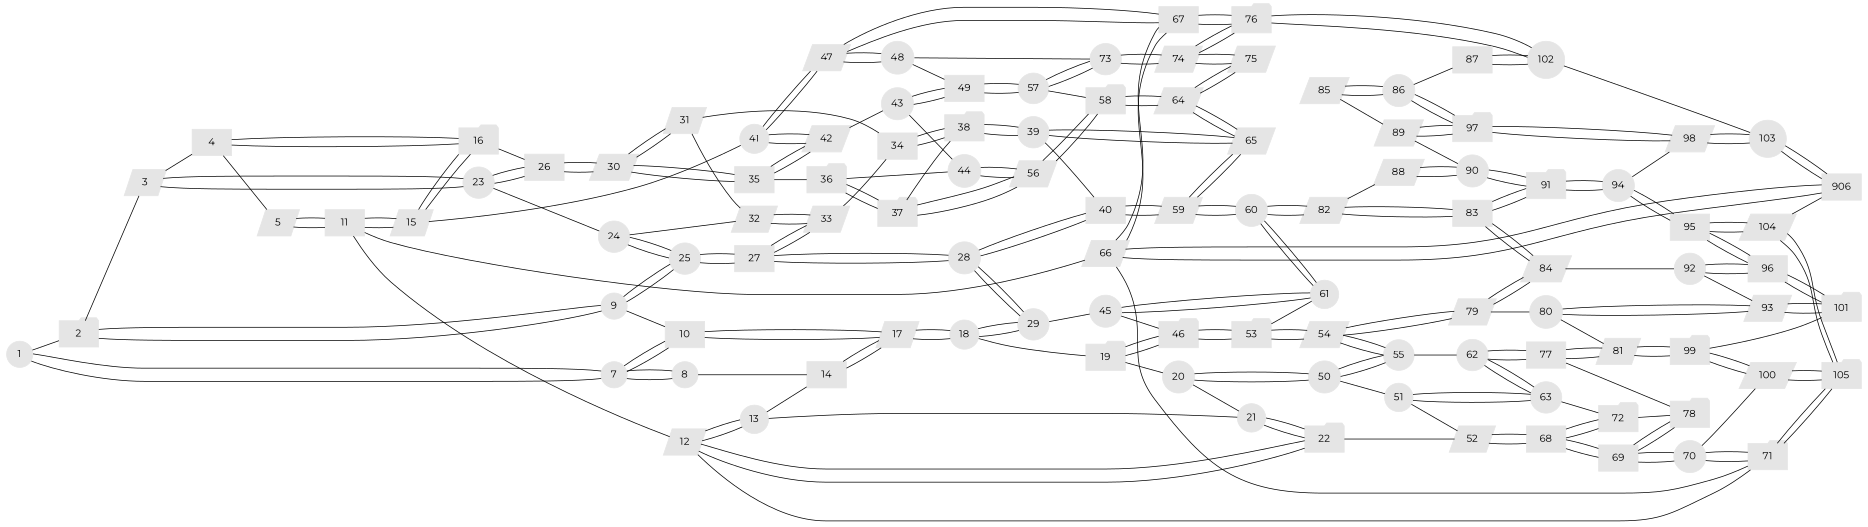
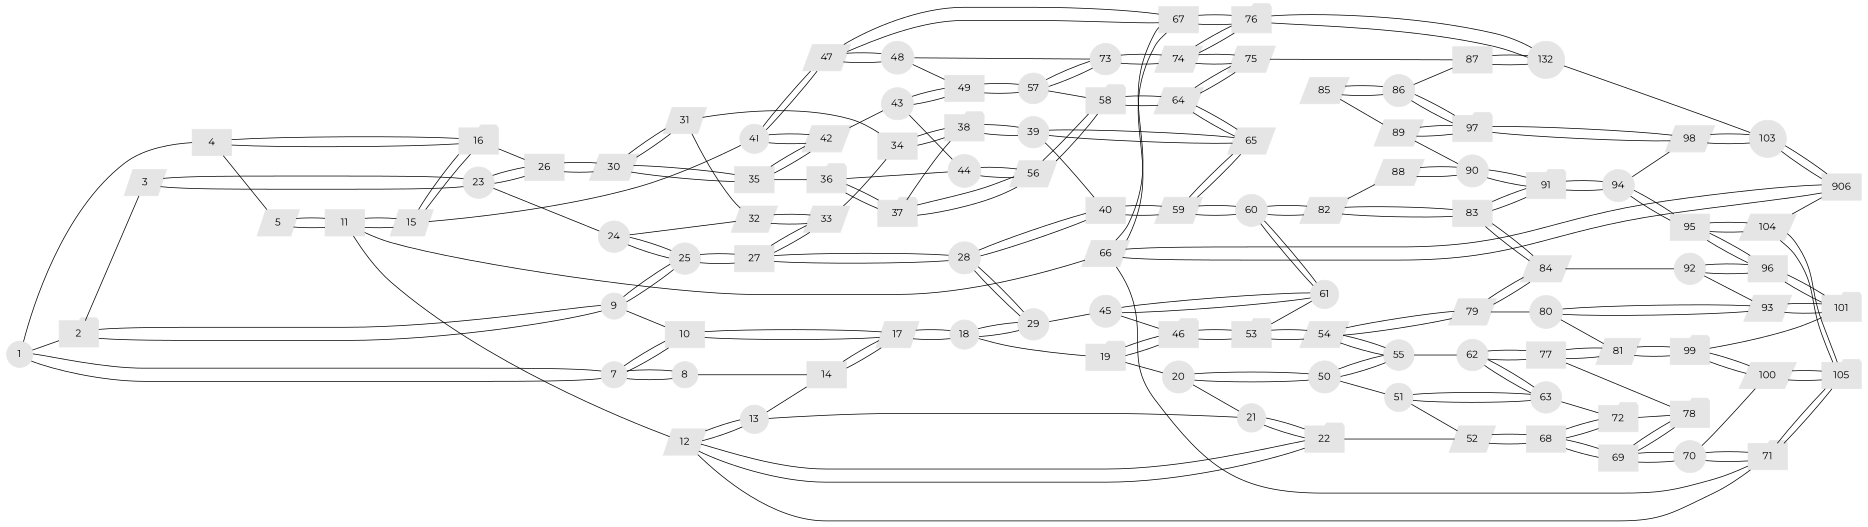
edge "75" -- "87": added
node "102": label "102" -> "132"
edge "4" -- "3": now "4" -- "1"
